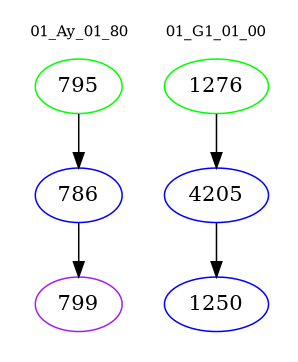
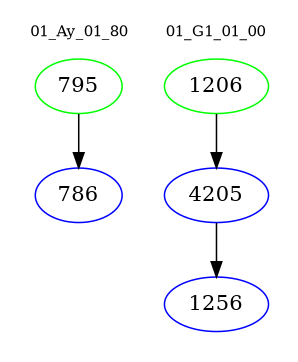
node "1276": label "1276" -> "1206"
node "799": removed
node "1250": label "1250" -> "1256"
